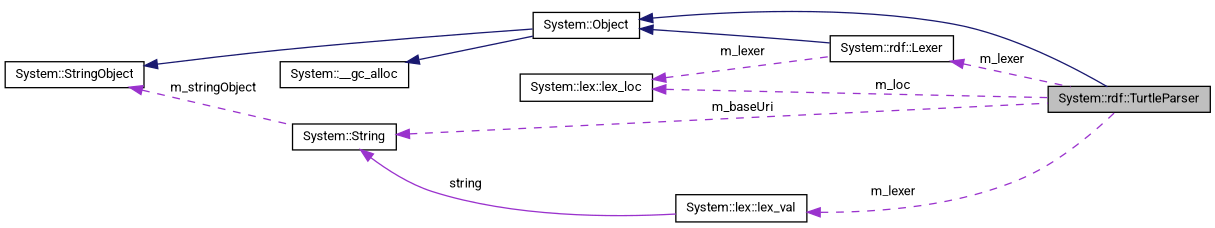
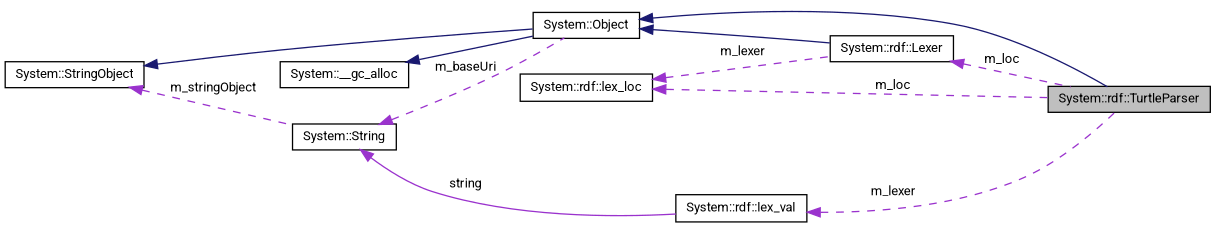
edge "System::rdf::TurtleParser" -> "System::rdf::Lexer": label " m_lexer" -> " m_loc"
node "System::lex::lex_loc": label "System::lex::lex_loc" -> "System::rdf::lex_loc"
edge "System::rdf::TurtleParser" -> "System::String": now "System::Object" -> "System::String"
node "System::lex::lex_val": label "System::lex::lex_val" -> "System::rdf::lex_val"
